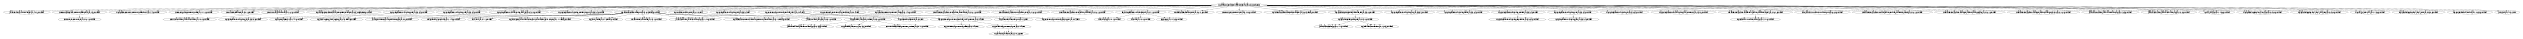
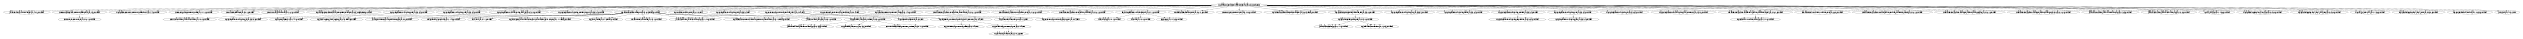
node "com.javassist.woodstox:woodstox-core:jar:6.6.0:provided": label "com.javassist.woodstox:woodstox-core:jar:6.6.0:provided" -> "com.fasterxml.woodstox:woodstox-core:jar:6.6.0:provided"
node "org.powermock:powermock-module-junit4-common:jar:2.0.9:test": label "org.powermock:powermock-module-junit4-common:jar:2.0.9:test" -> "org.objenesis:powermock-module-junit4-common:jar:2.0.9:test"
